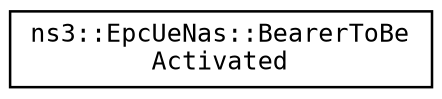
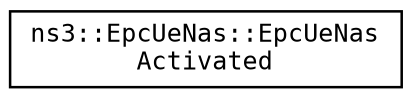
node "ns3::EpcUeNas::BearerToBe Activated": label "ns3::EpcUeNas::BearerToBe Activated" -> "ns3::EpcUeNas::EpcUeNas Activated"
